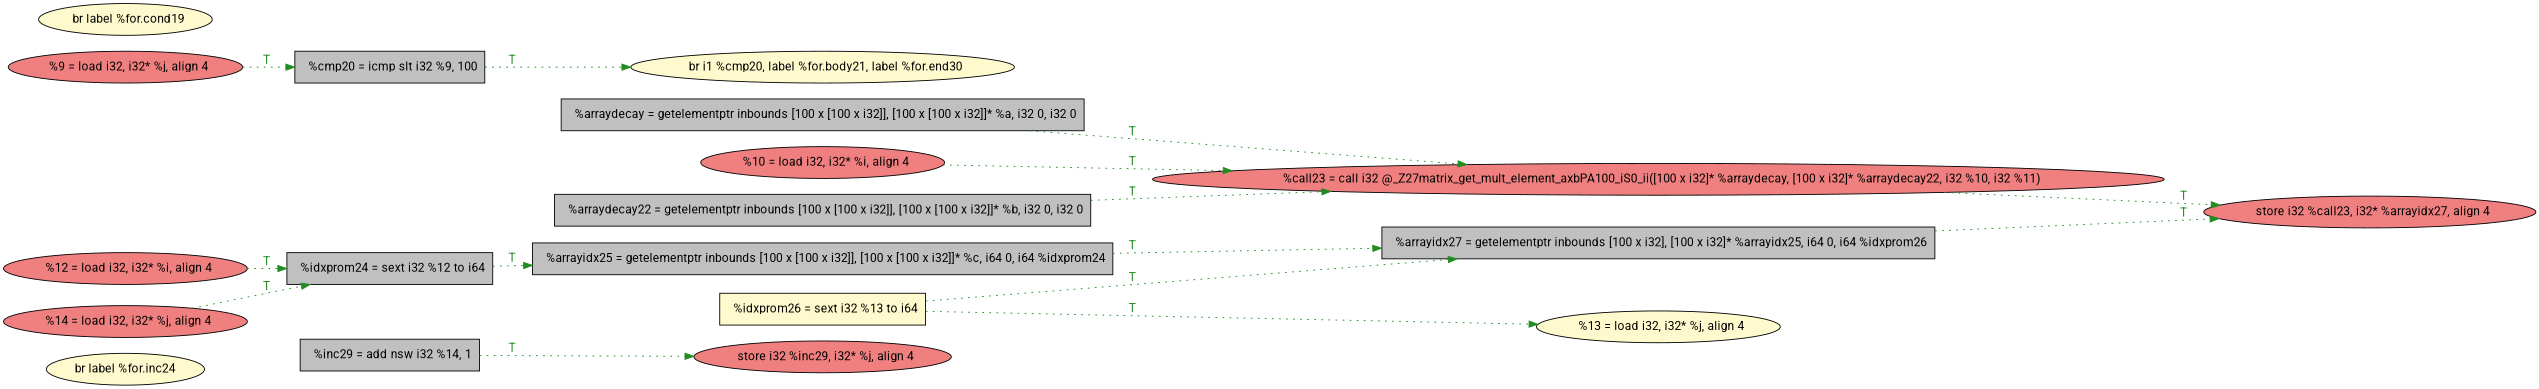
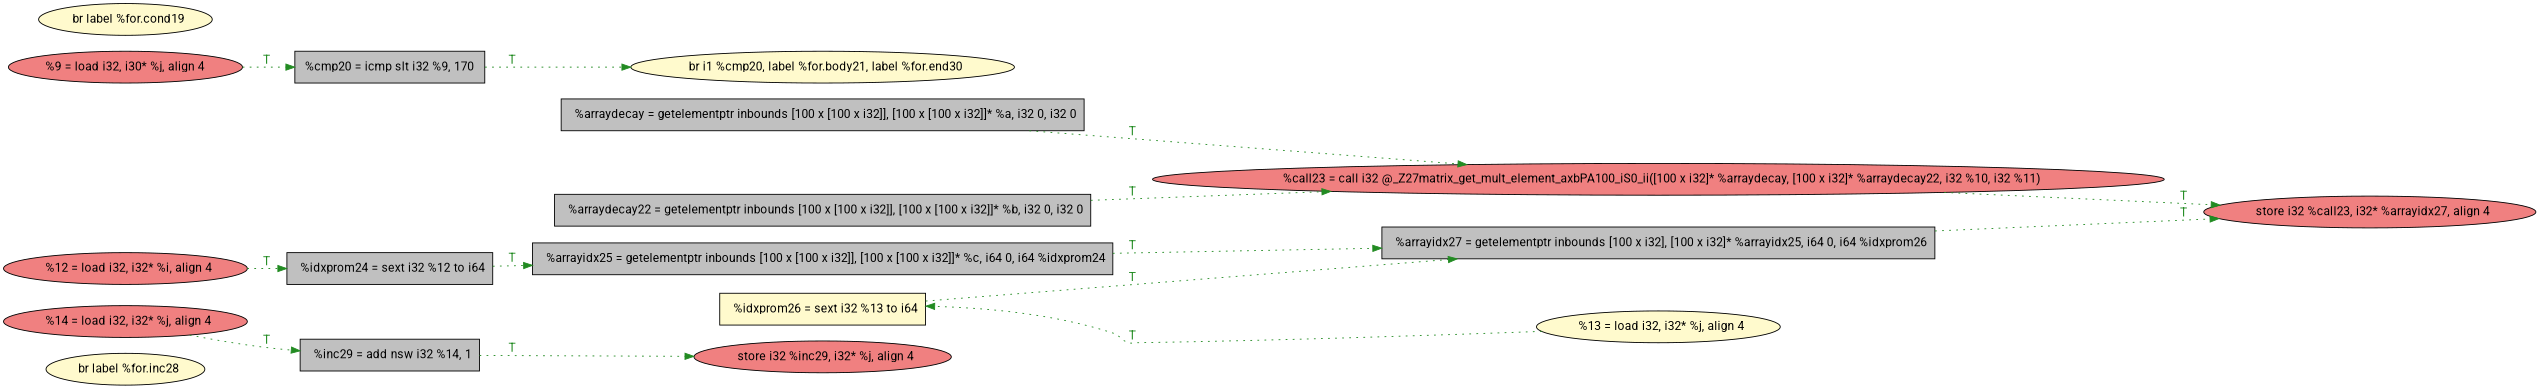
node "%9 = load i32, i32* %j, align 4": label "%9 = load i32, i32* %j, align 4" -> "%9 = load i32, i30* %j, align 4"
node "%cmp20 = icmp slt i32 %9, 100": label "%cmp20 = icmp slt i32 %9, 100" -> "%cmp20 = icmp slt i32 %9, 170"
node "%10 = load i32, i32* %i, align 4": removed
edge "%14 = load i32, i32* %j, align 4" -> "%idxprom24 = sext i32 %12 to i64": now "%14 = load i32, i32* %j, align 4" -> "%inc29 = add nsw i32 %14, 1"
edge "%idxprom26 = sext i32 %13 to i64" -> "%13 = load i32, i32* %j, align 4": reversed
node "br label %for.inc24": label "br label %for.inc24" -> "br label %for.inc28"
